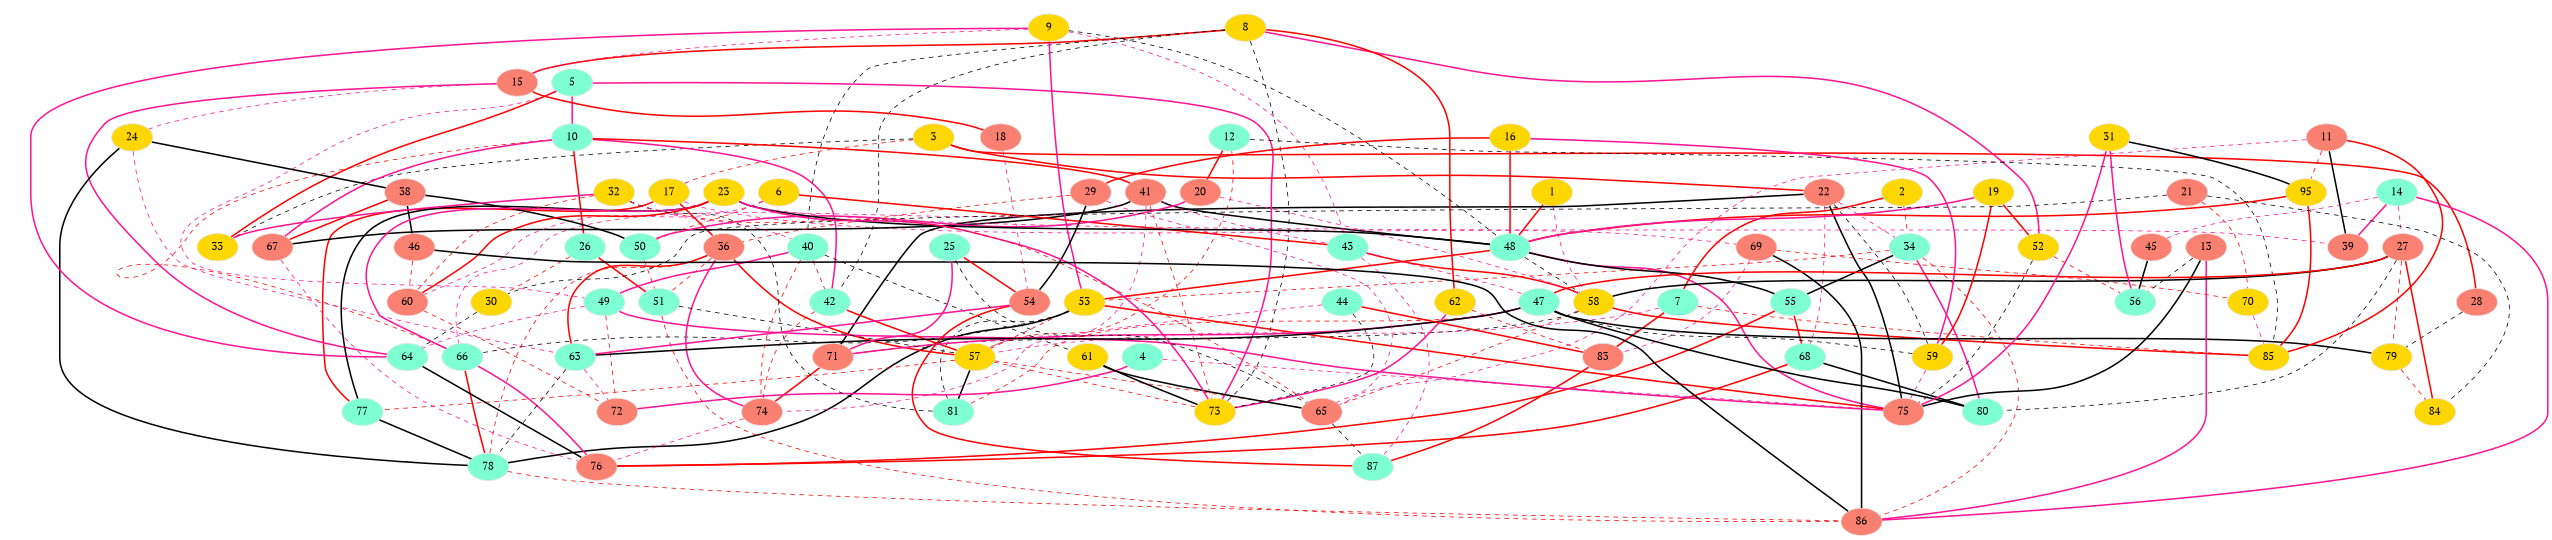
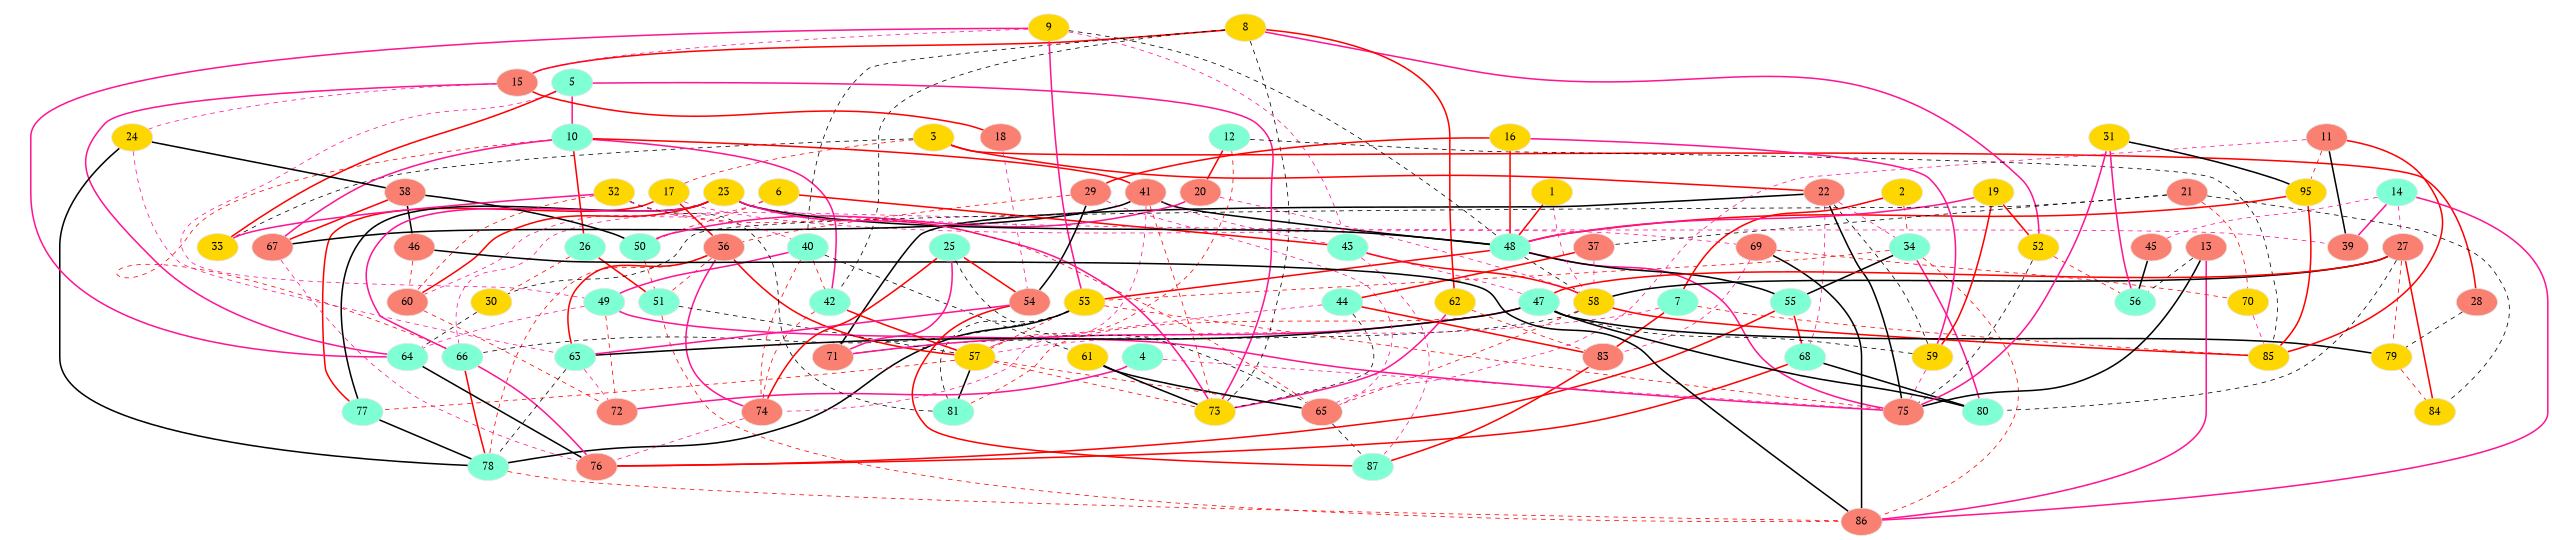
node "37": added
edge "53" -- "75": style bold -> dashed
edge "71" -- "74": now "25" -- "74"
